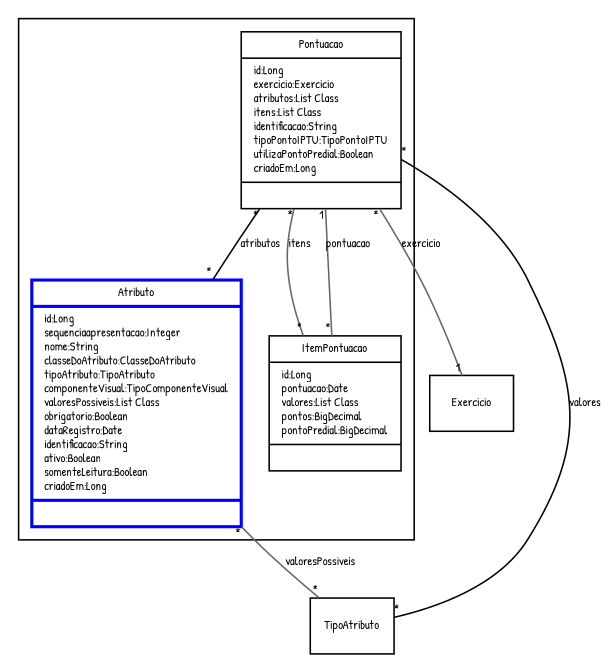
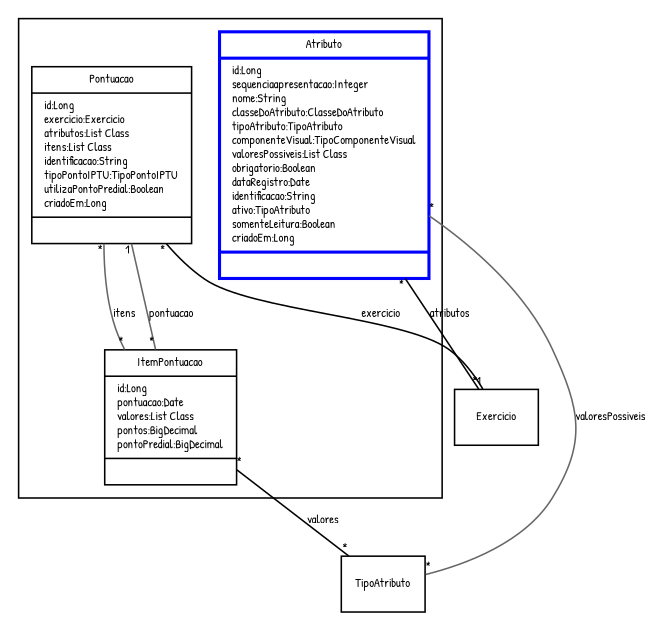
edge "Pontuacao" -- "Atributo": now "Exercicio" -- "Atributo"
edge "Pontuacao" -- "Exercicio": color gray40 -> black
edge "Pontuacao" -- "TipoAtributo": now "ItemPontuacao" -- "TipoAtributo"
node "Atributo": text "ativo:Boolean" -> "ativo:TipoAtributo"
